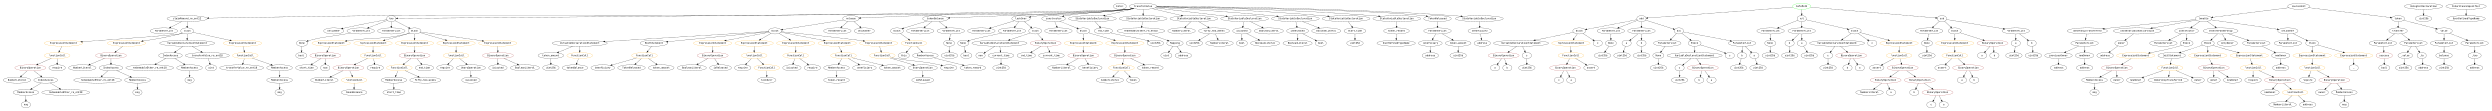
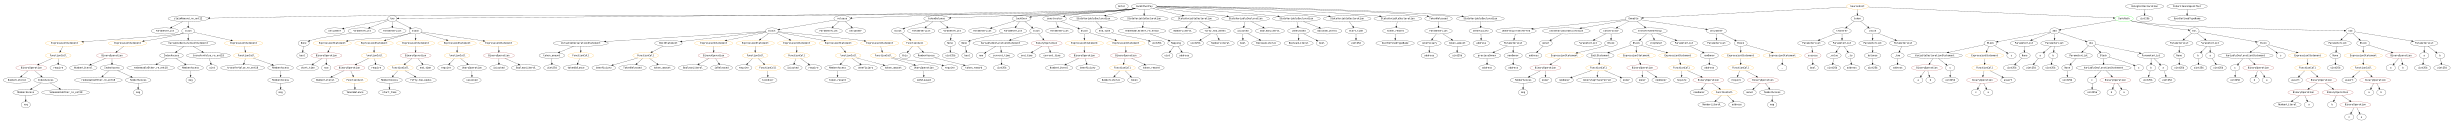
node "transferValue": label "transferValue" -> "lockEtherPay"
node "SourceUnit": color black -> orange
edge "SourceUnit" -> "SafeMath": added
